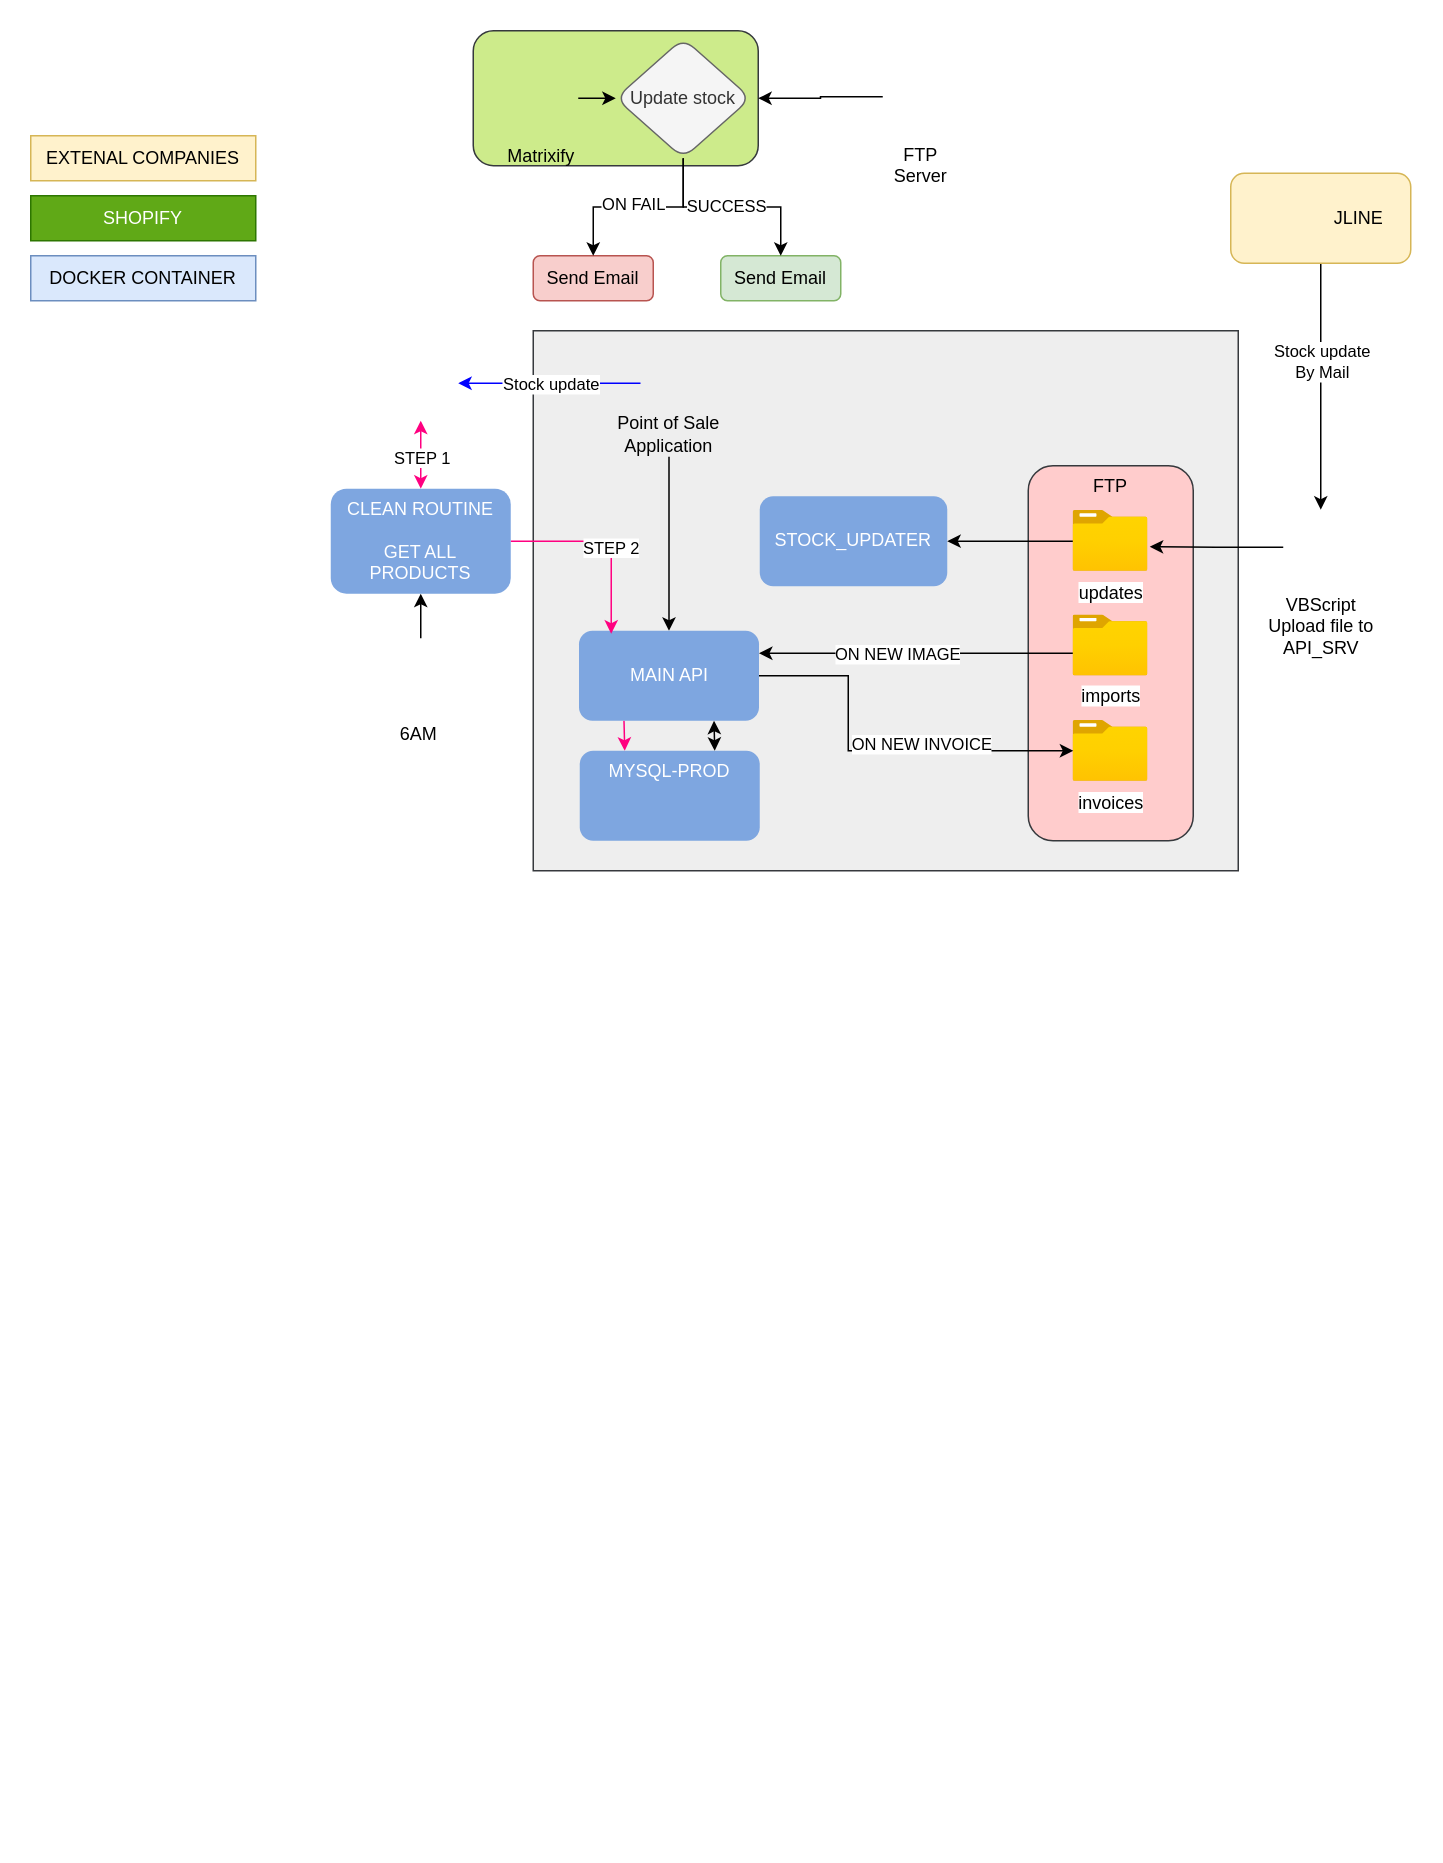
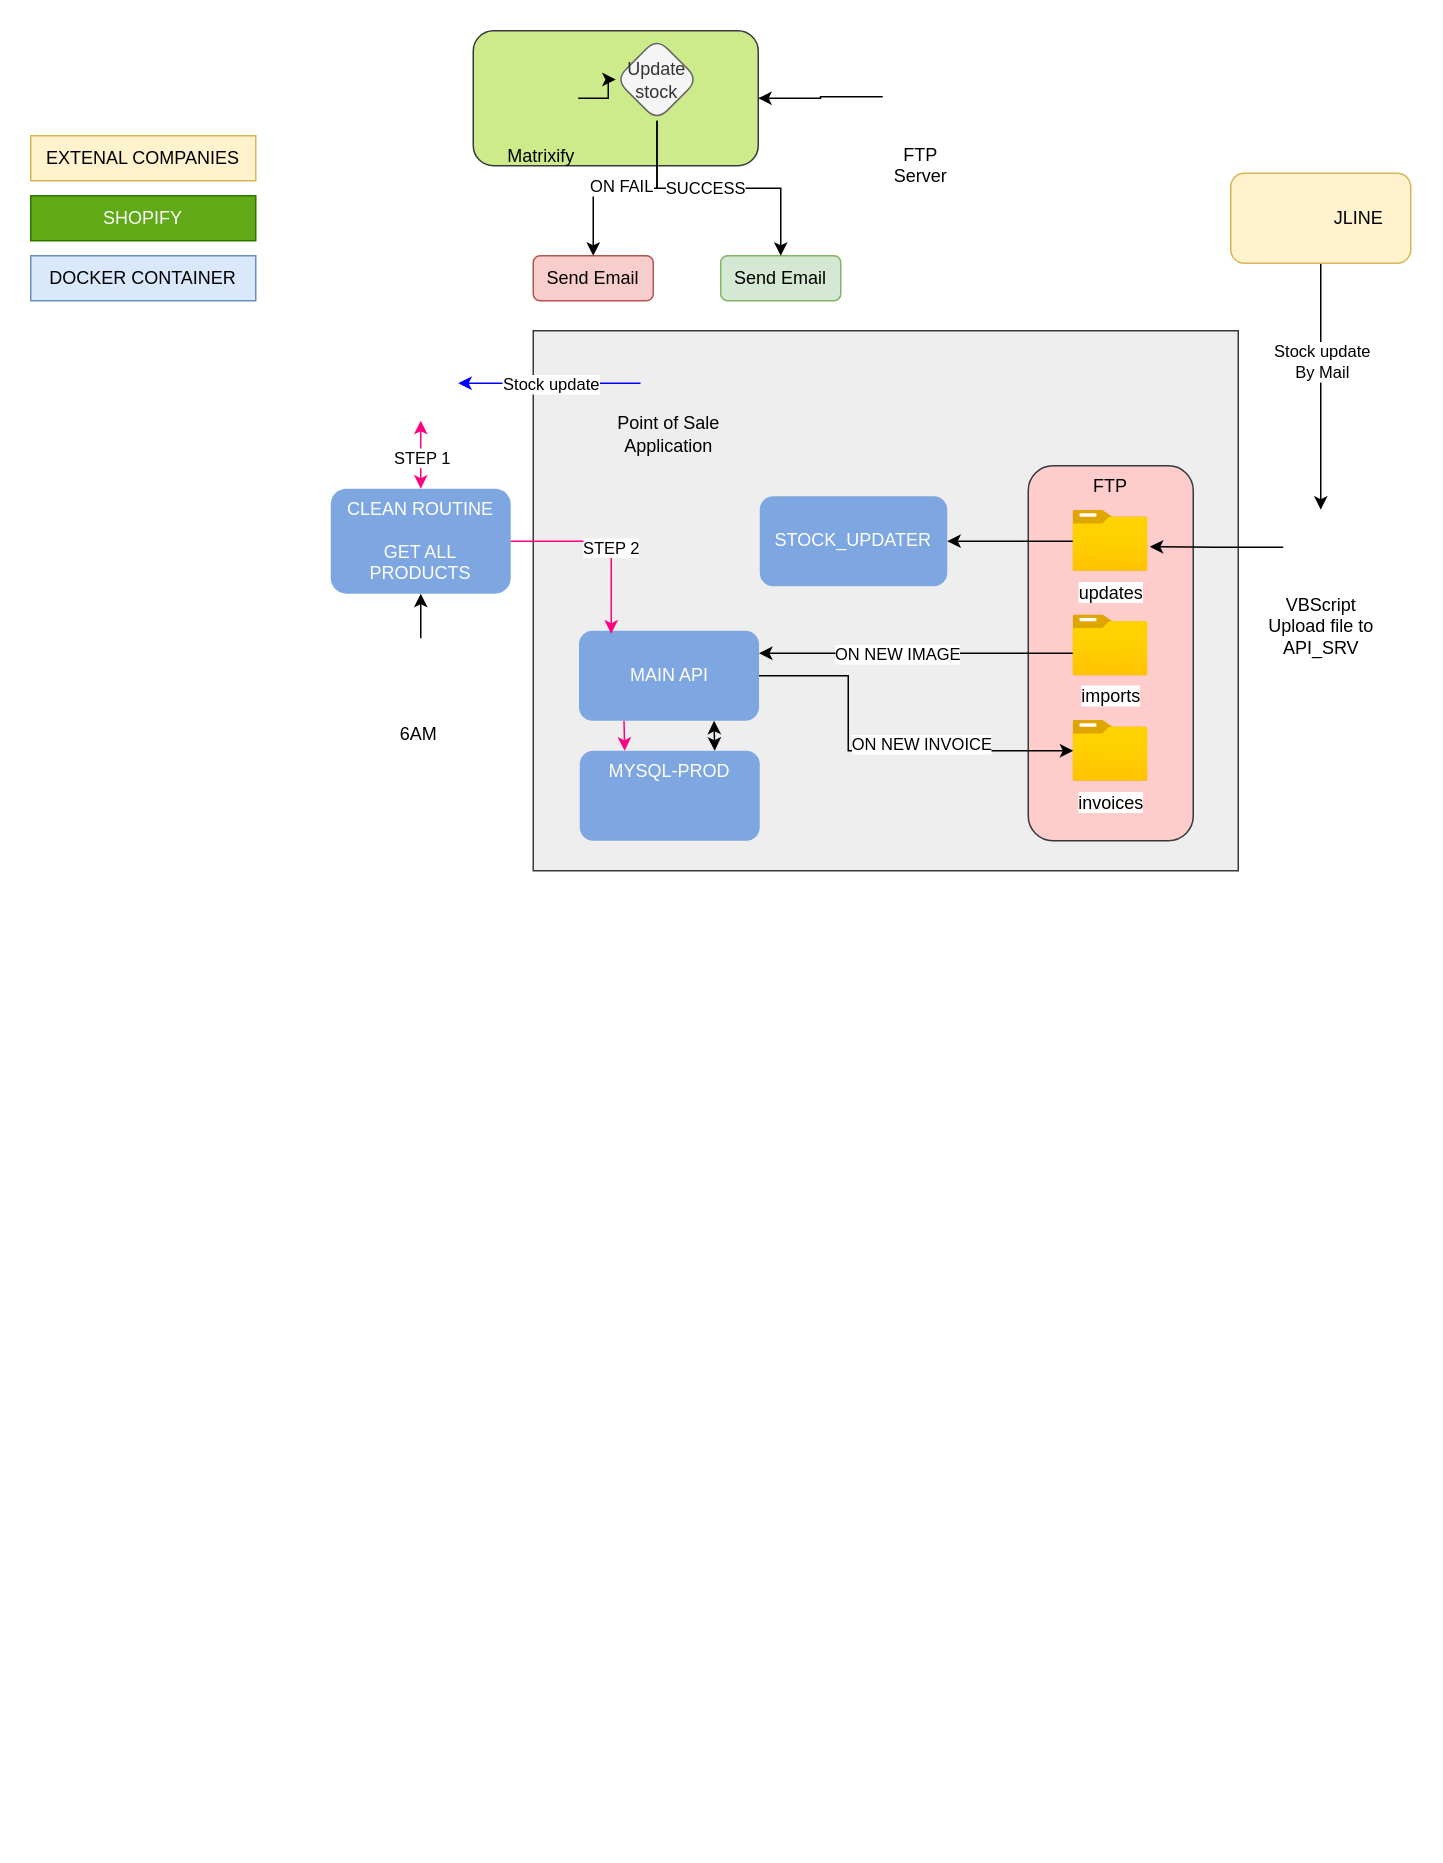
node "Update stock": size 135x120 -> 83x83
edge "Point of Sale Application" -> "MAIN API": removed
